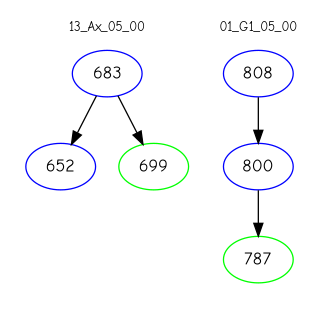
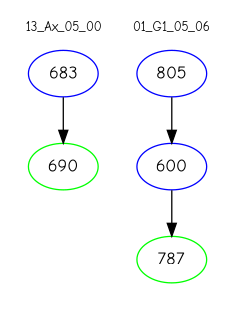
cluster "01_G1_05_00": label "01_G1_05_00" -> "01_G1_05_06"
node "808": label "808" -> "805"
node "652": removed
node "699": label "699" -> "690"
node "800": label "800" -> "600"
